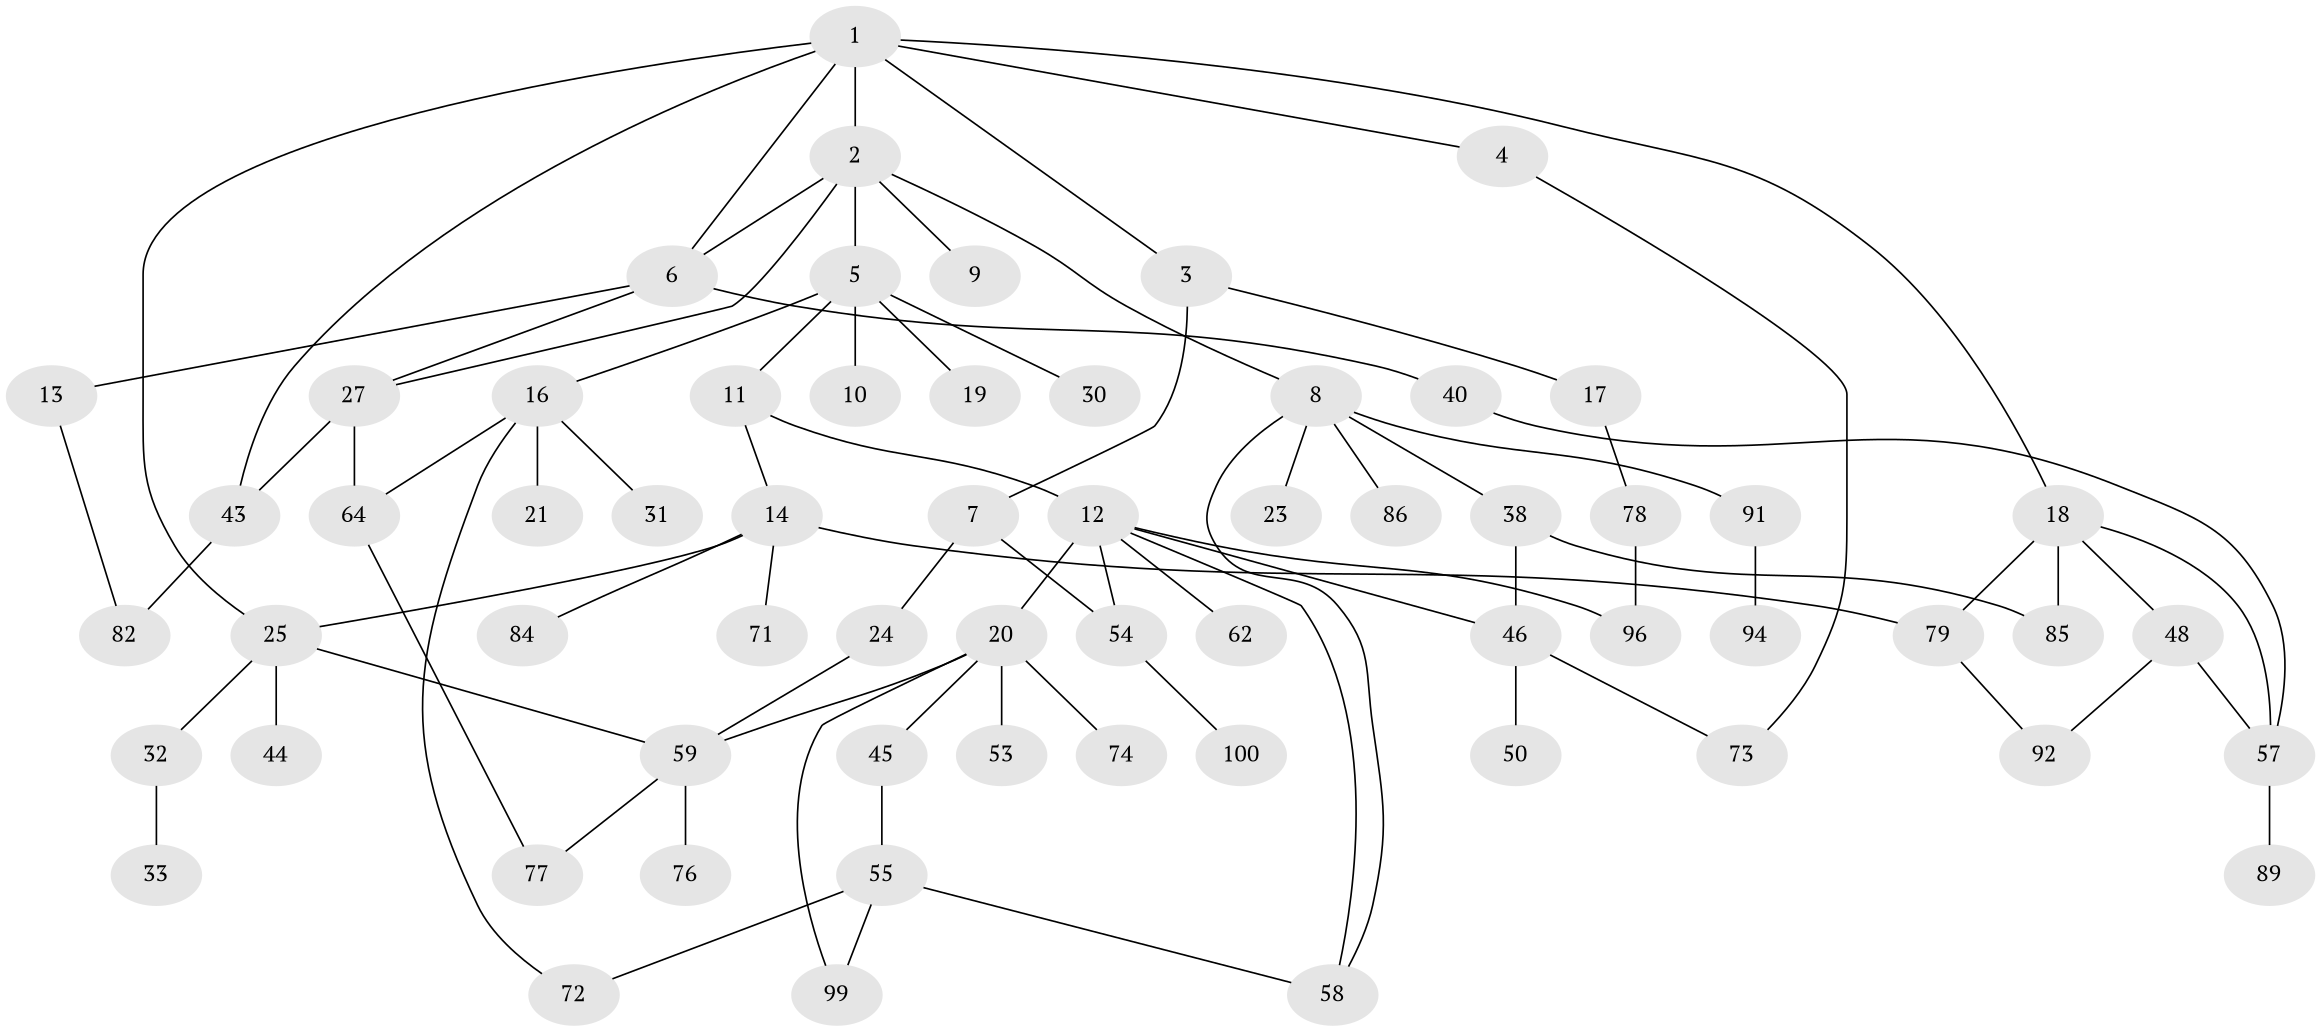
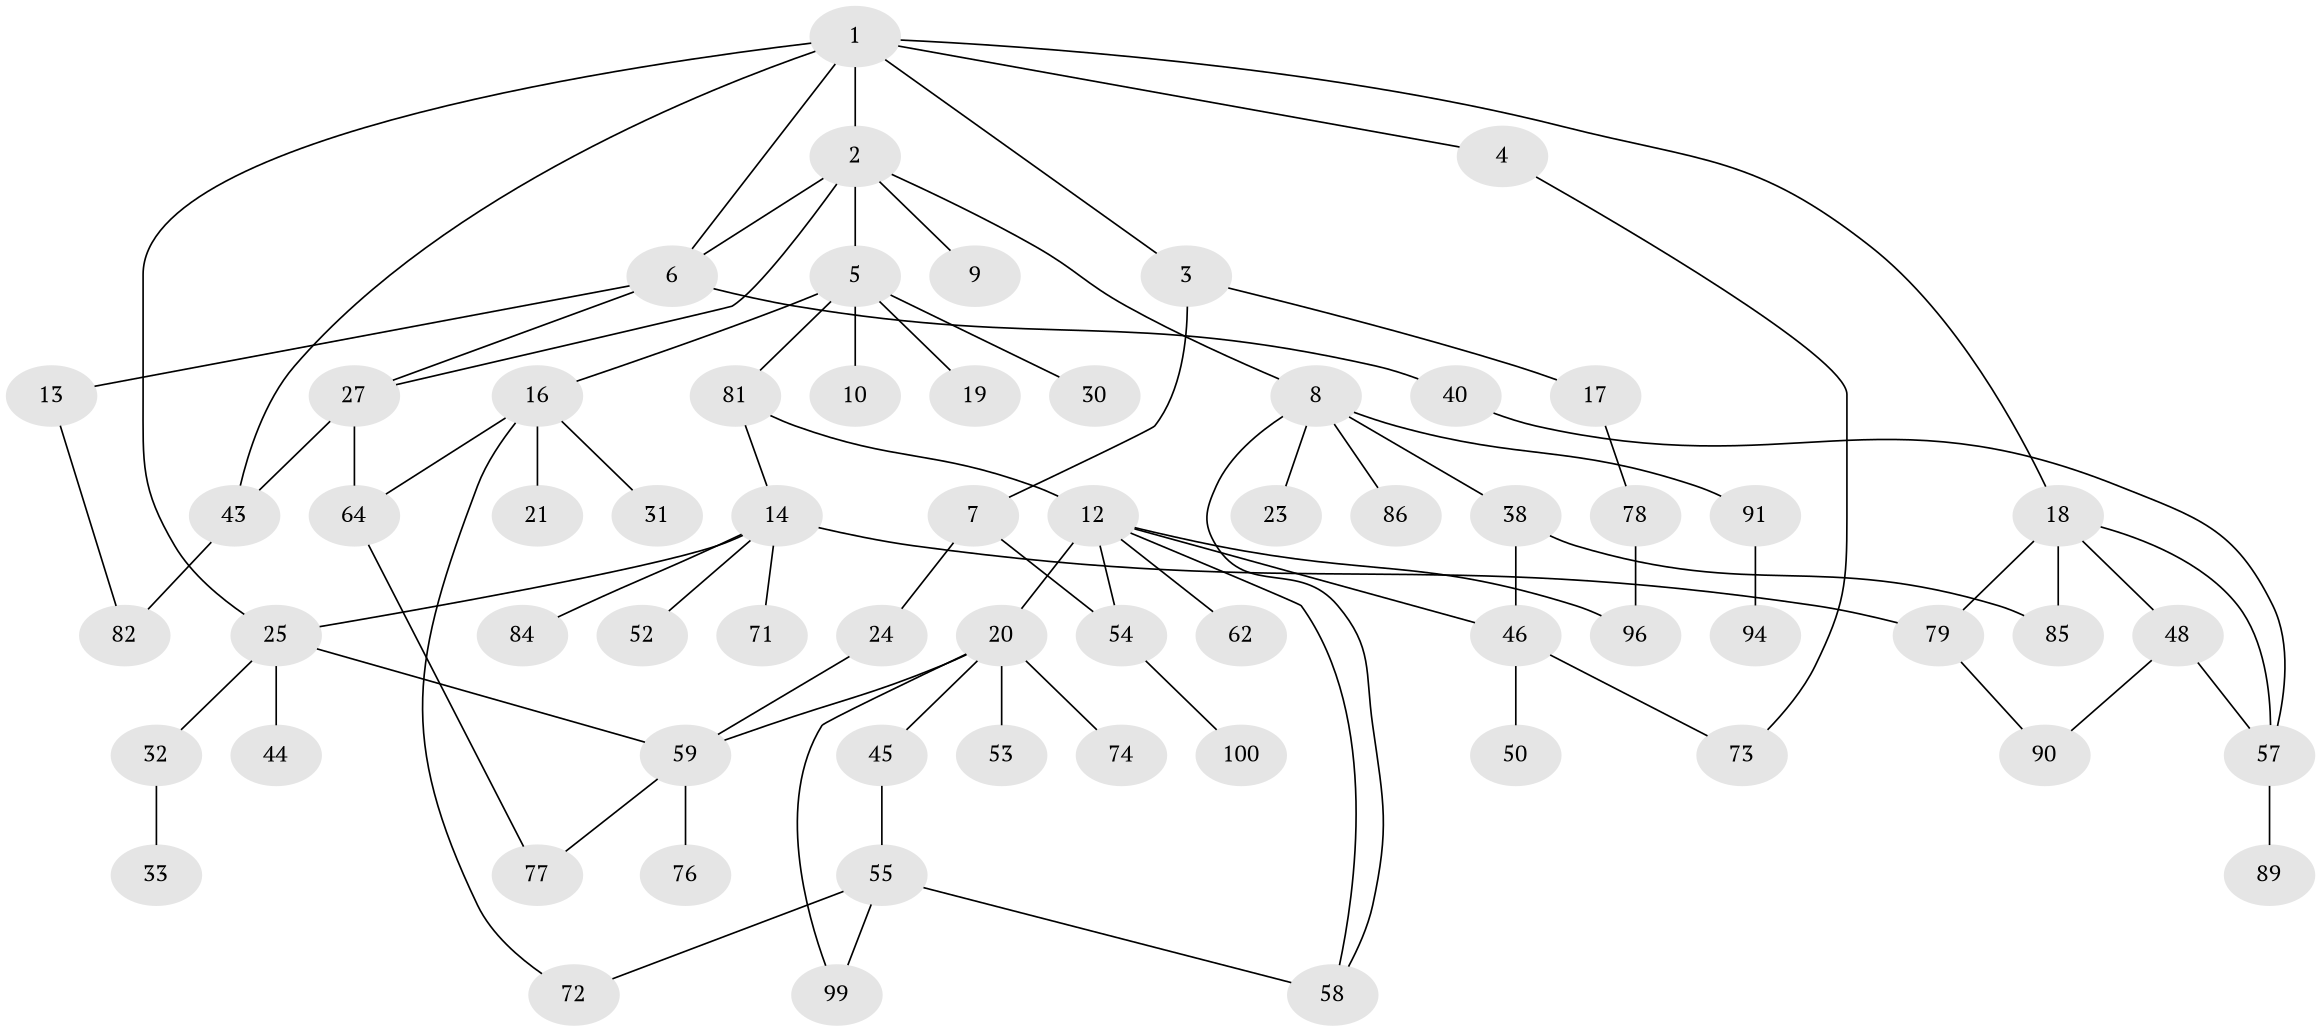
node "11": label "11" -> "81"
node "52": added
node "92": label "92" -> "90"
